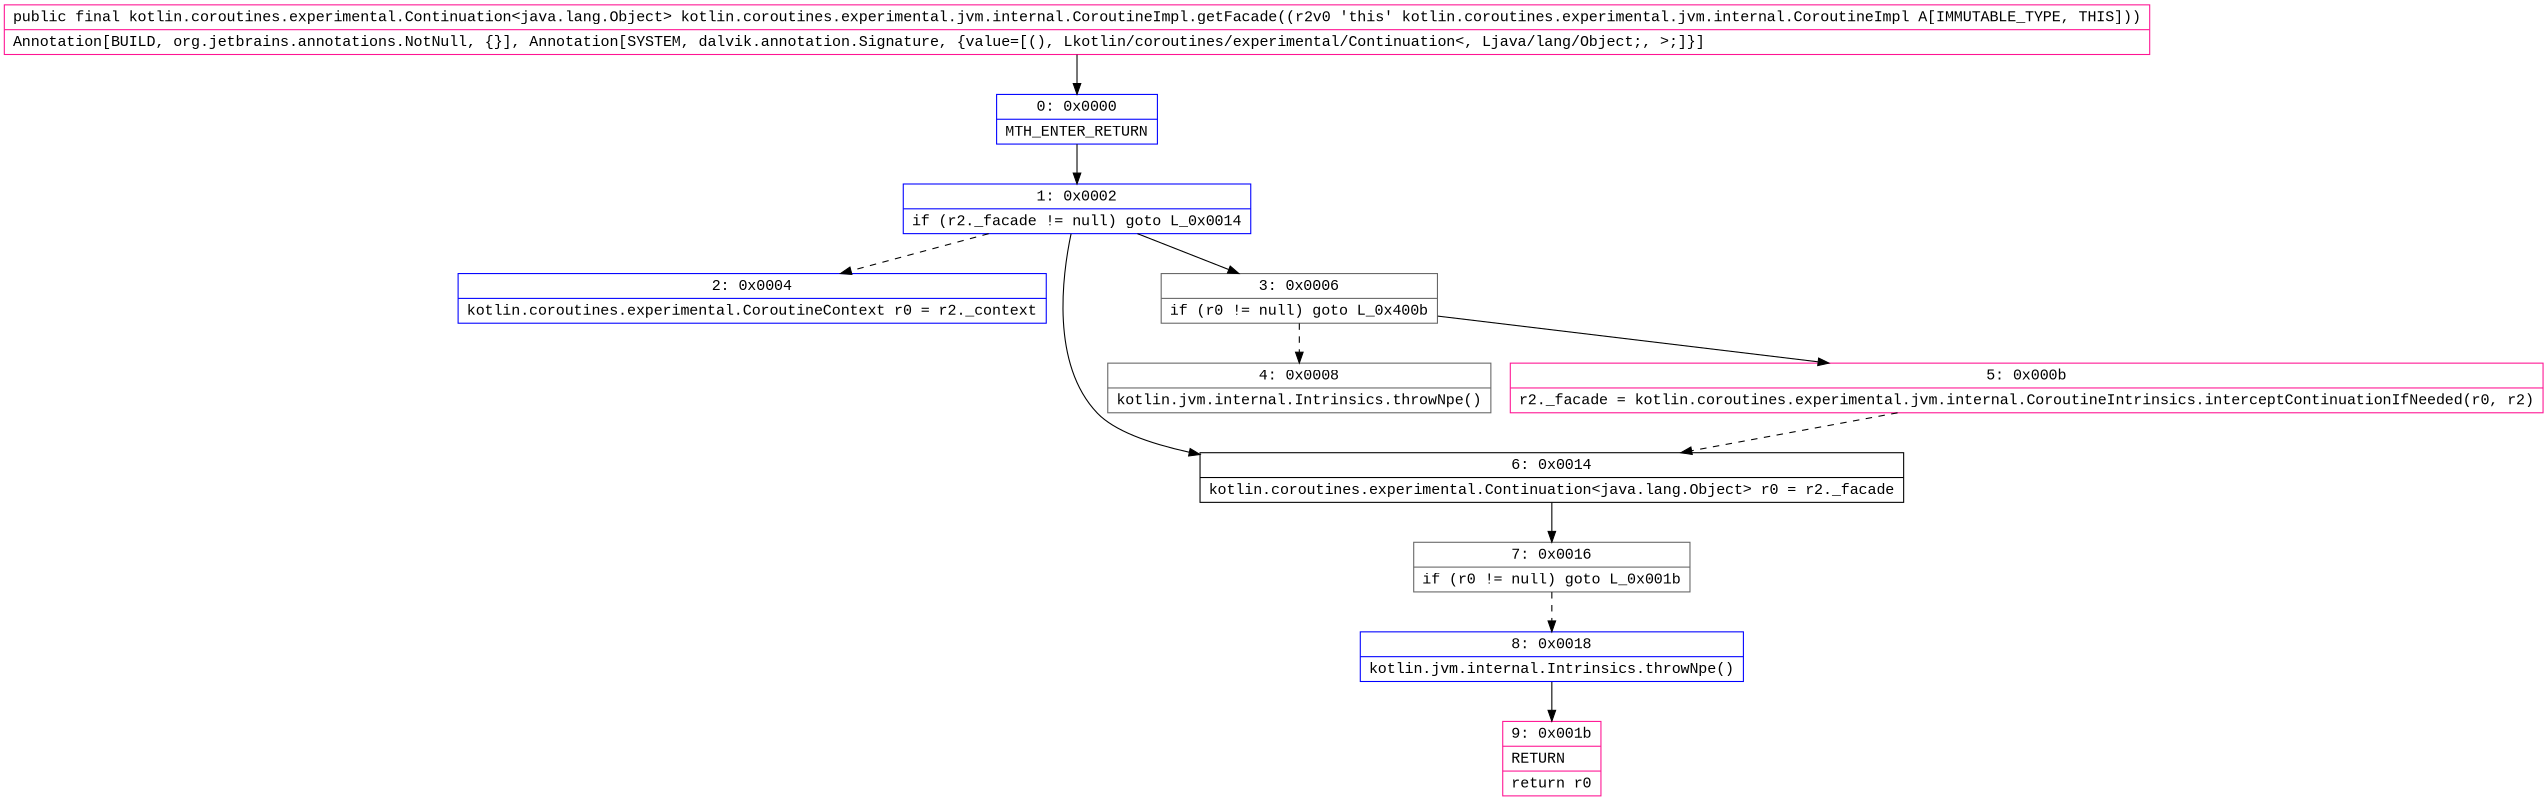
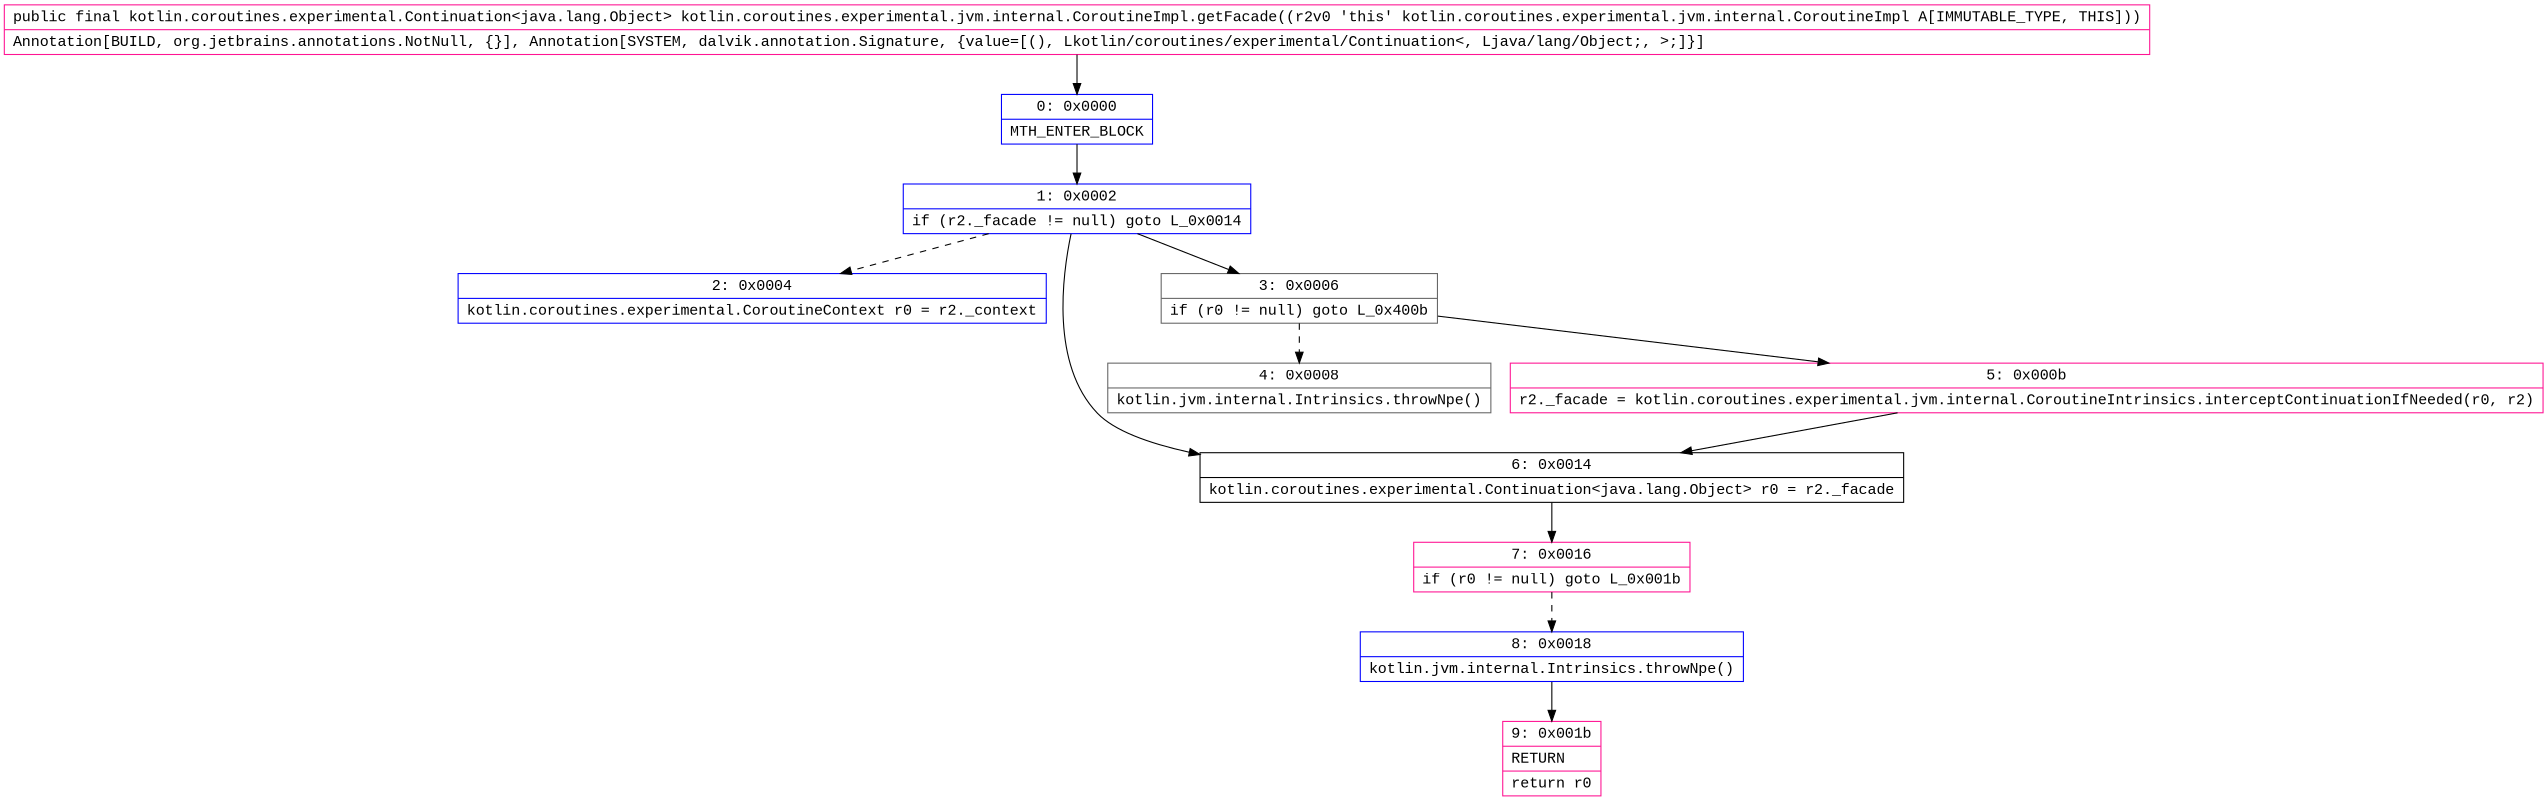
node "0: 0x0000": text "MTH_ENTER_RETURN" -> "MTH_ENTER_BLOCK"
edge "5: 0x000b" -> "6: 0x0014": style dashed -> solid
node "7: 0x0016": color gray40 -> deeppink
